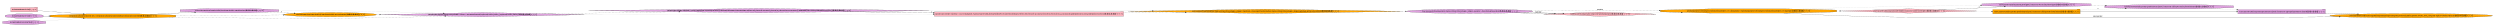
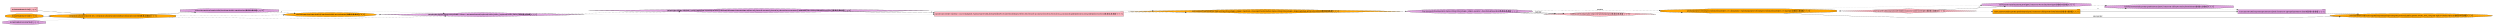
node "testAggregateEventTime['0', '1', '0']": fillcolor plum -> orange
